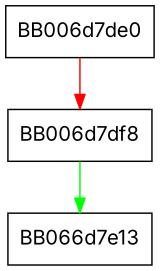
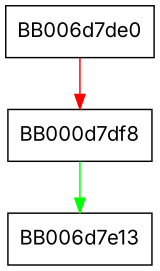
node "BB006d7df8": label "BB006d7df8" -> "BB000d7df8"
node "BB066d7e13": label "BB066d7e13" -> "BB006d7e13"
